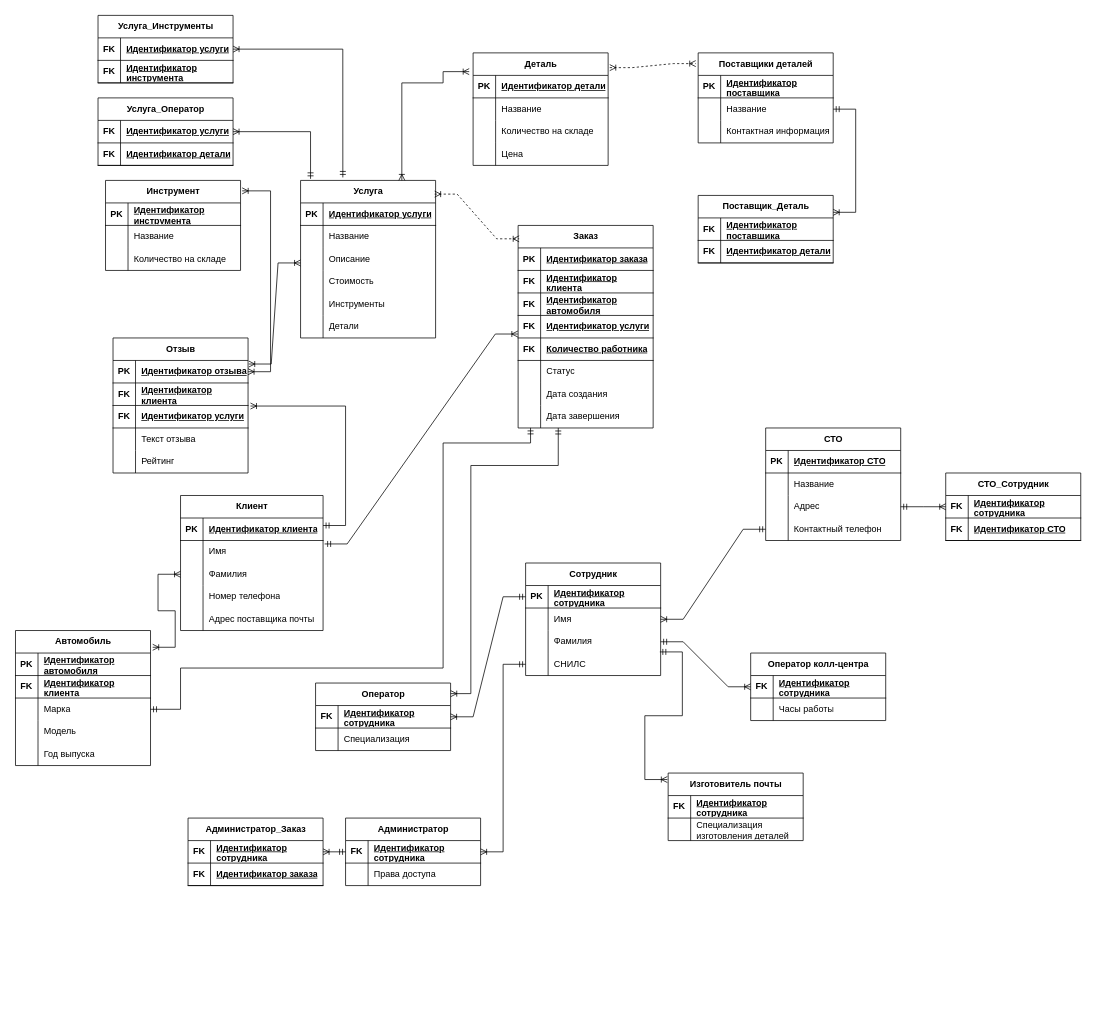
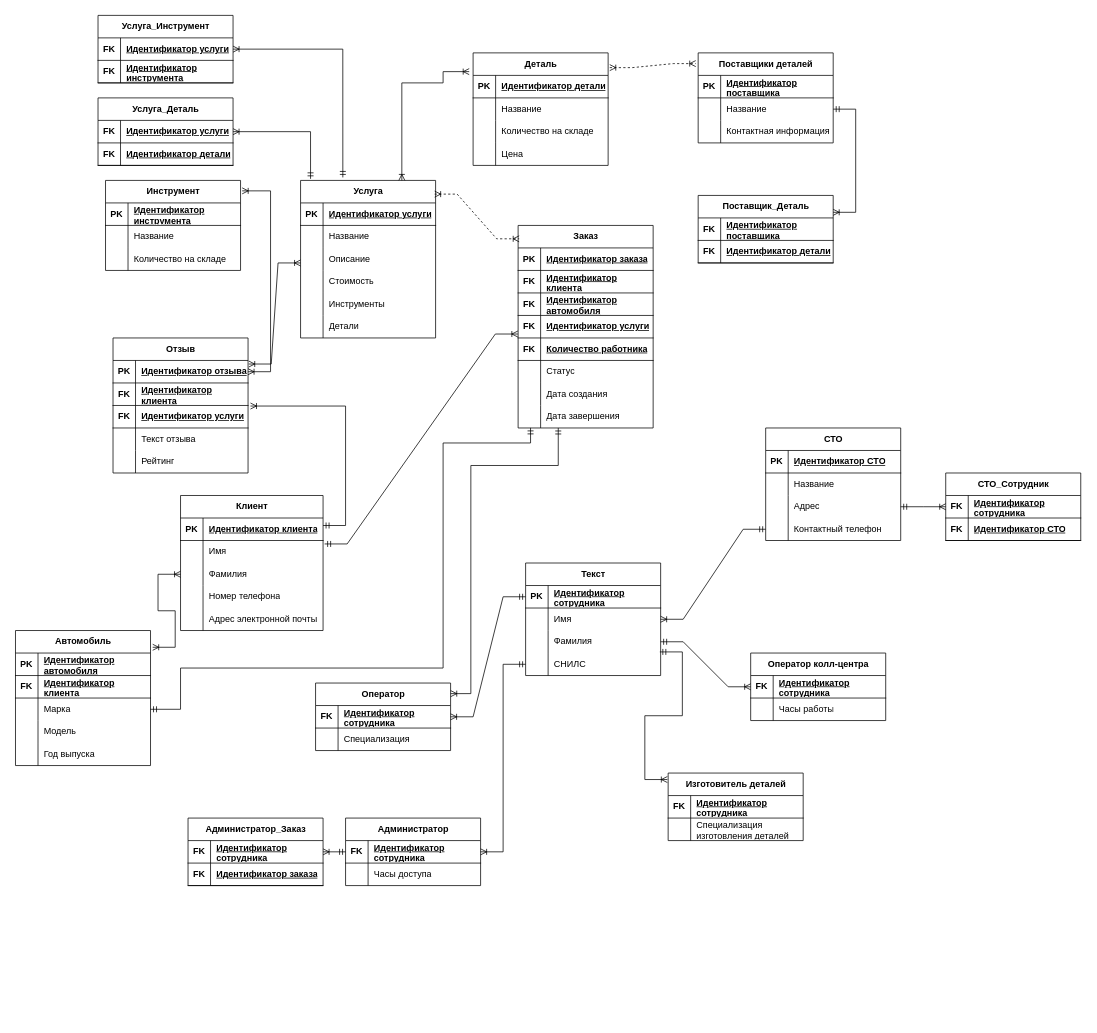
node "Услуга_Инструменты": label "Услуга_Инструменты" -> "Услуга_Инструмент"
node "Услуга_Оператор": label "Услуга_Оператор" -> "Услуга_Деталь"
node "Сотрудник": label "Сотрудник" -> "Текст"
node "Адрес поставщика почты": label "Адрес поставщика почты" -> "Адрес электронной почты"
node "Изготовитель почты": label "Изготовитель почты" -> "Изготовитель деталей"
node "Права доступа": label "Права доступа" -> "Часы доступа"
